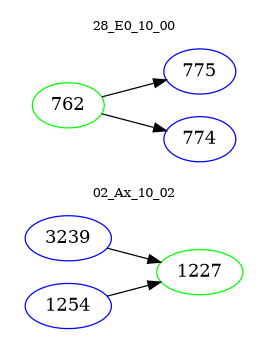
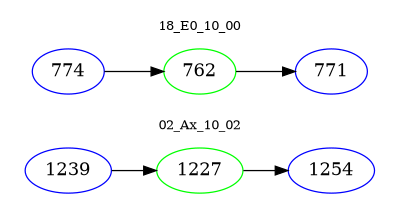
cluster "28_E0_10_00": label "28_E0_10_00" -> "18_E0_10_00"
node "775": label "775" -> "771"
edge "762" -> "774": reversed
node "3239": label "3239" -> "1239"
edge "1254" -> "1227": reversed
